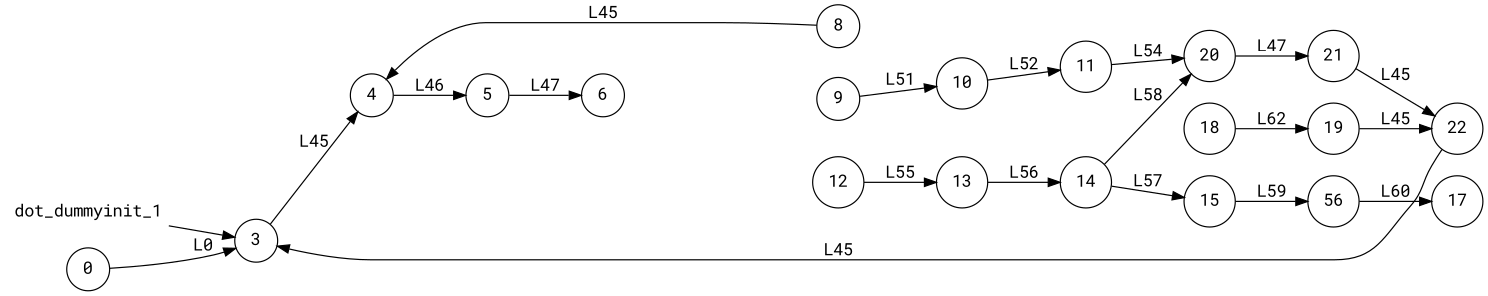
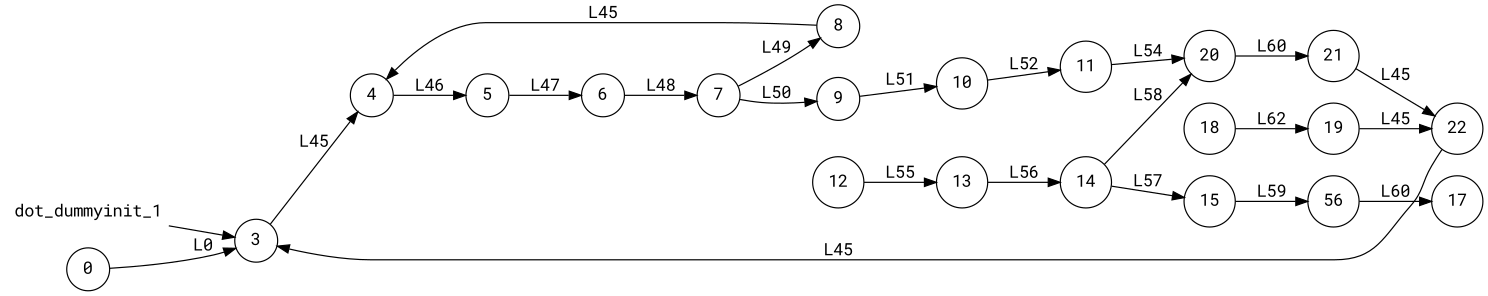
edge "20" -> "21": label "L47" -> "L60"
node "7": added
